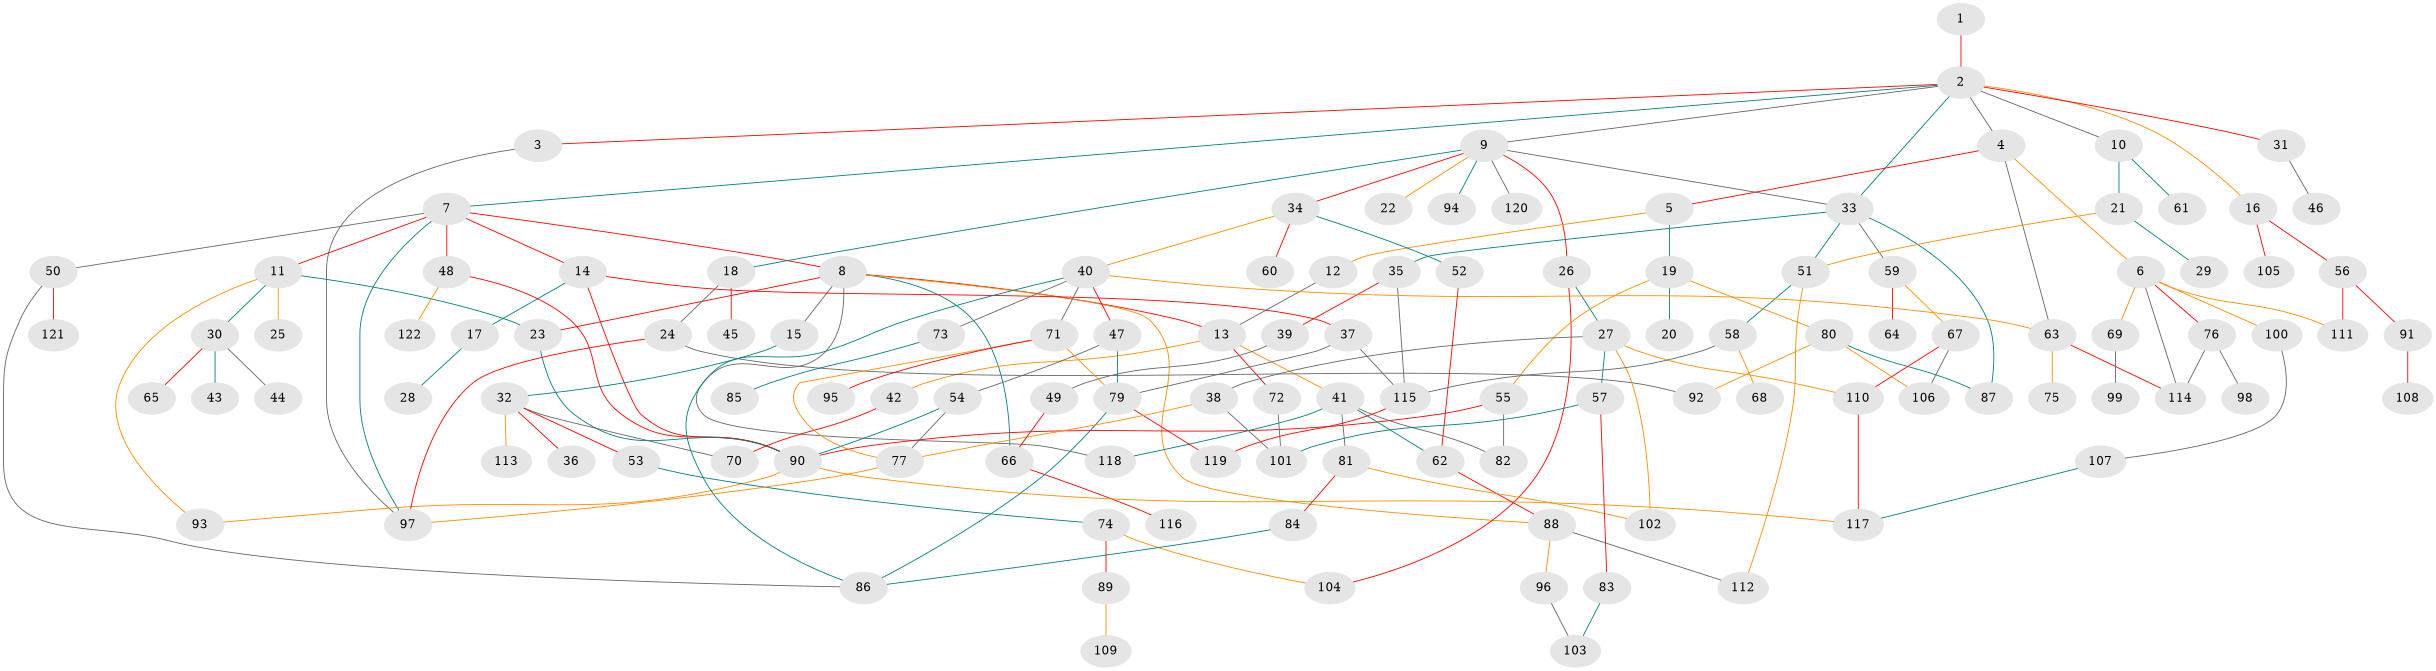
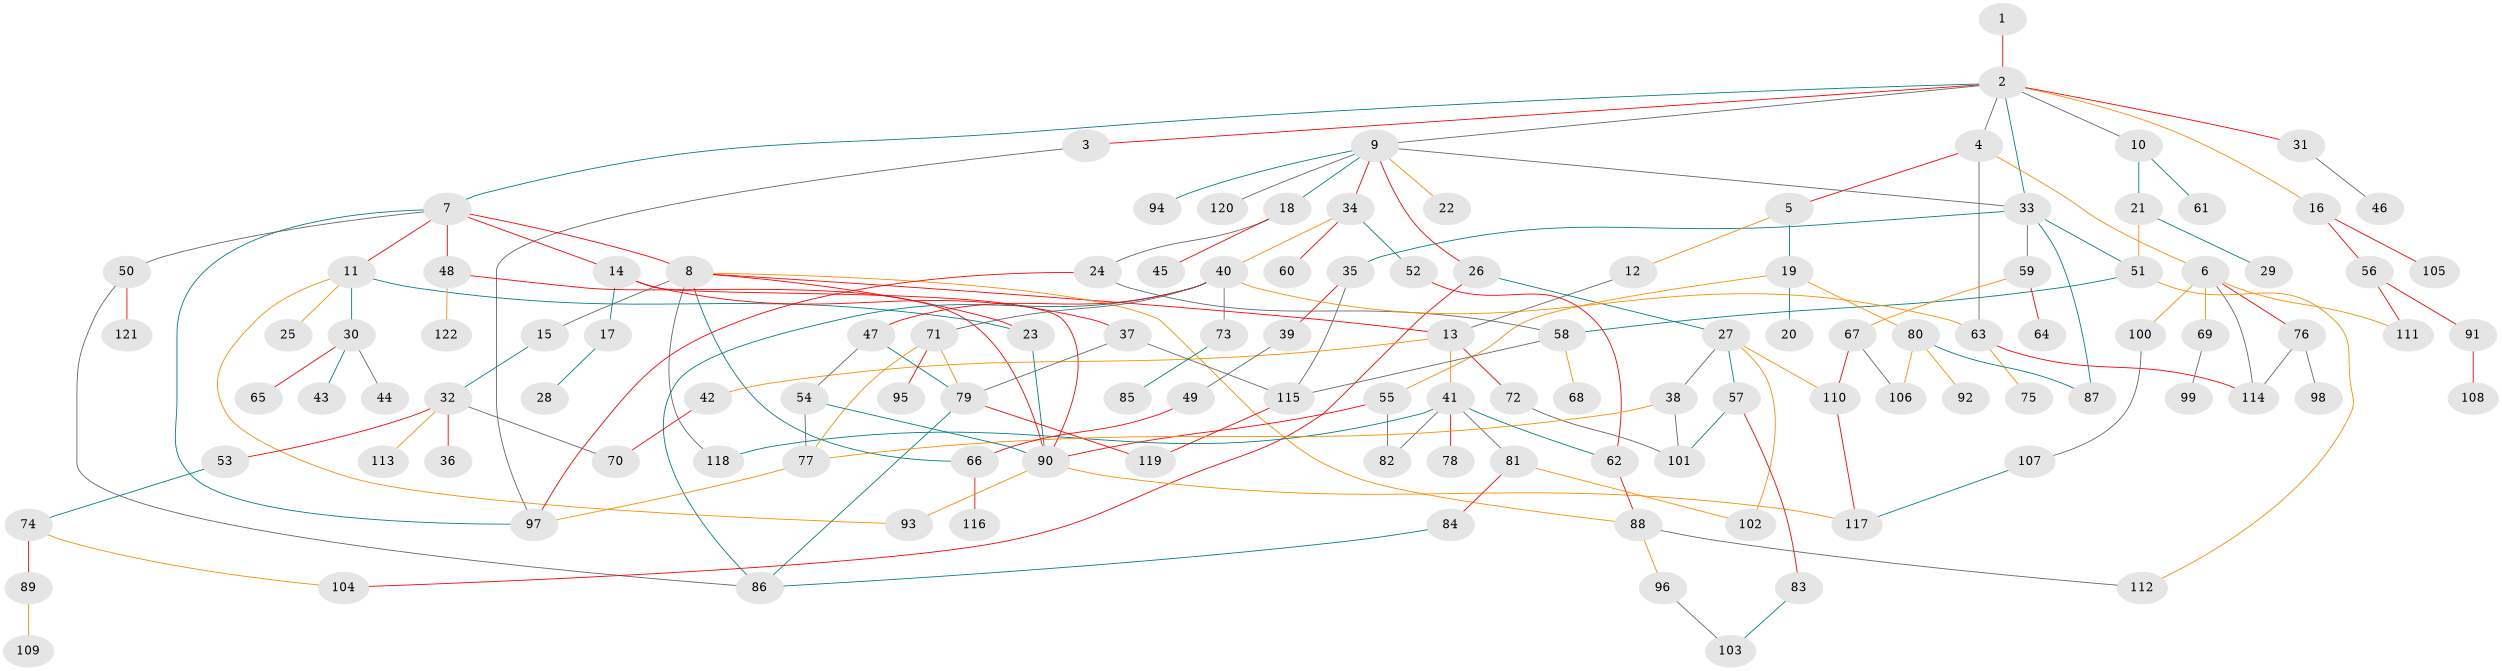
edge "24" -- "92": now "24" -- "58"
node "78": added
